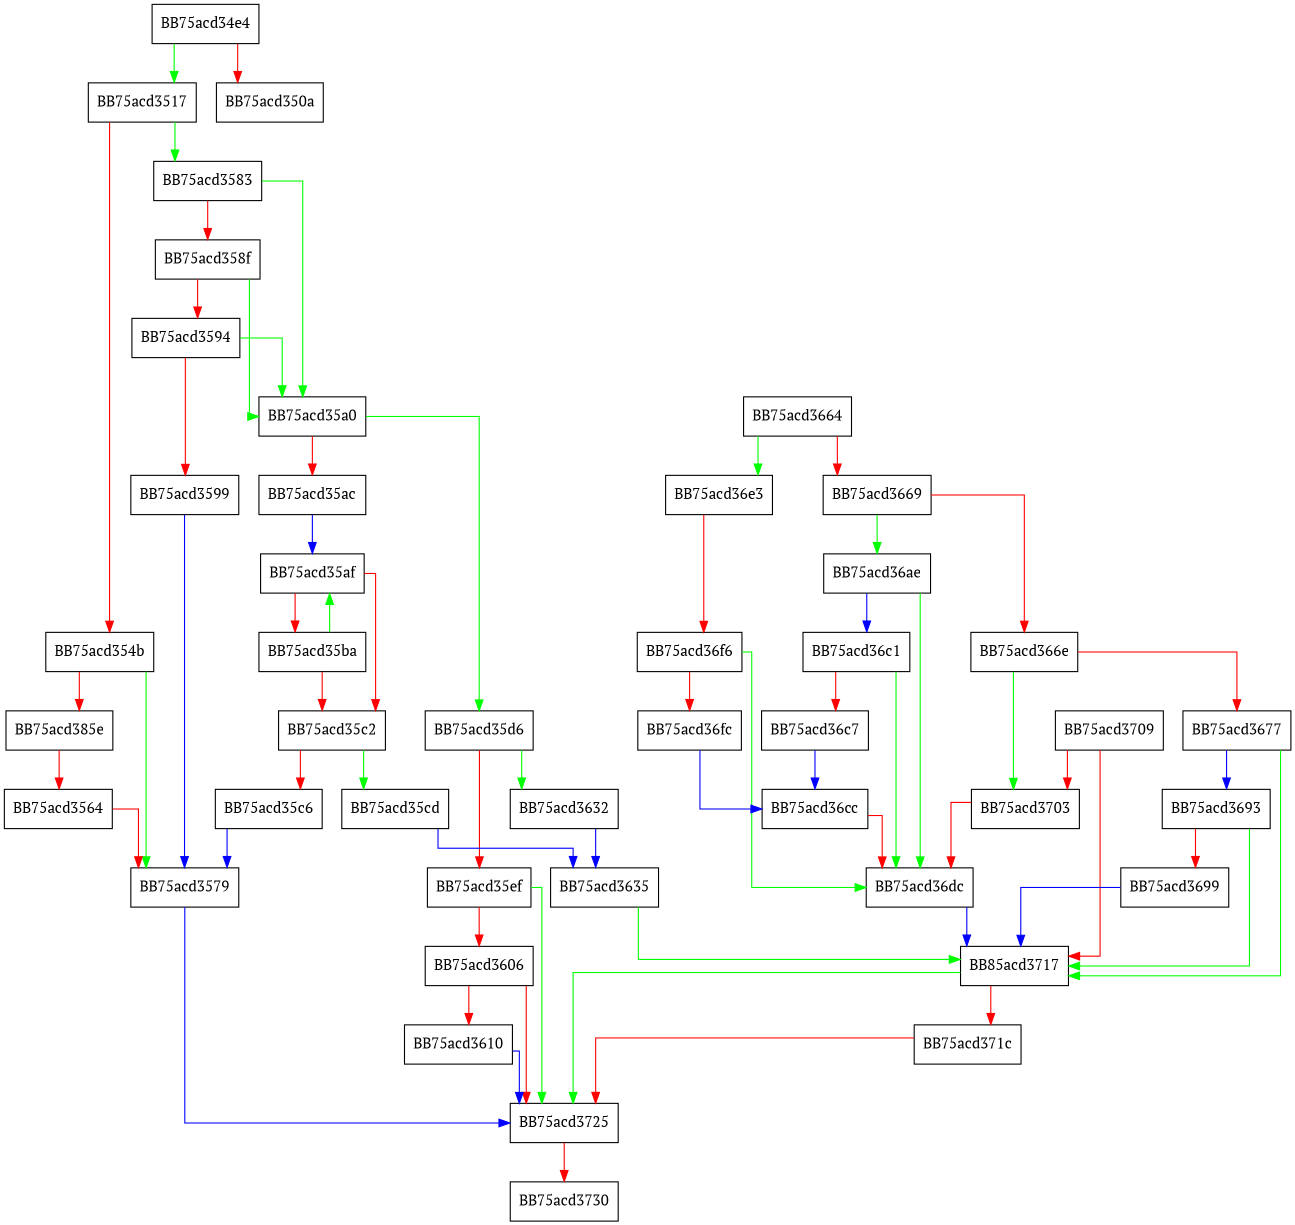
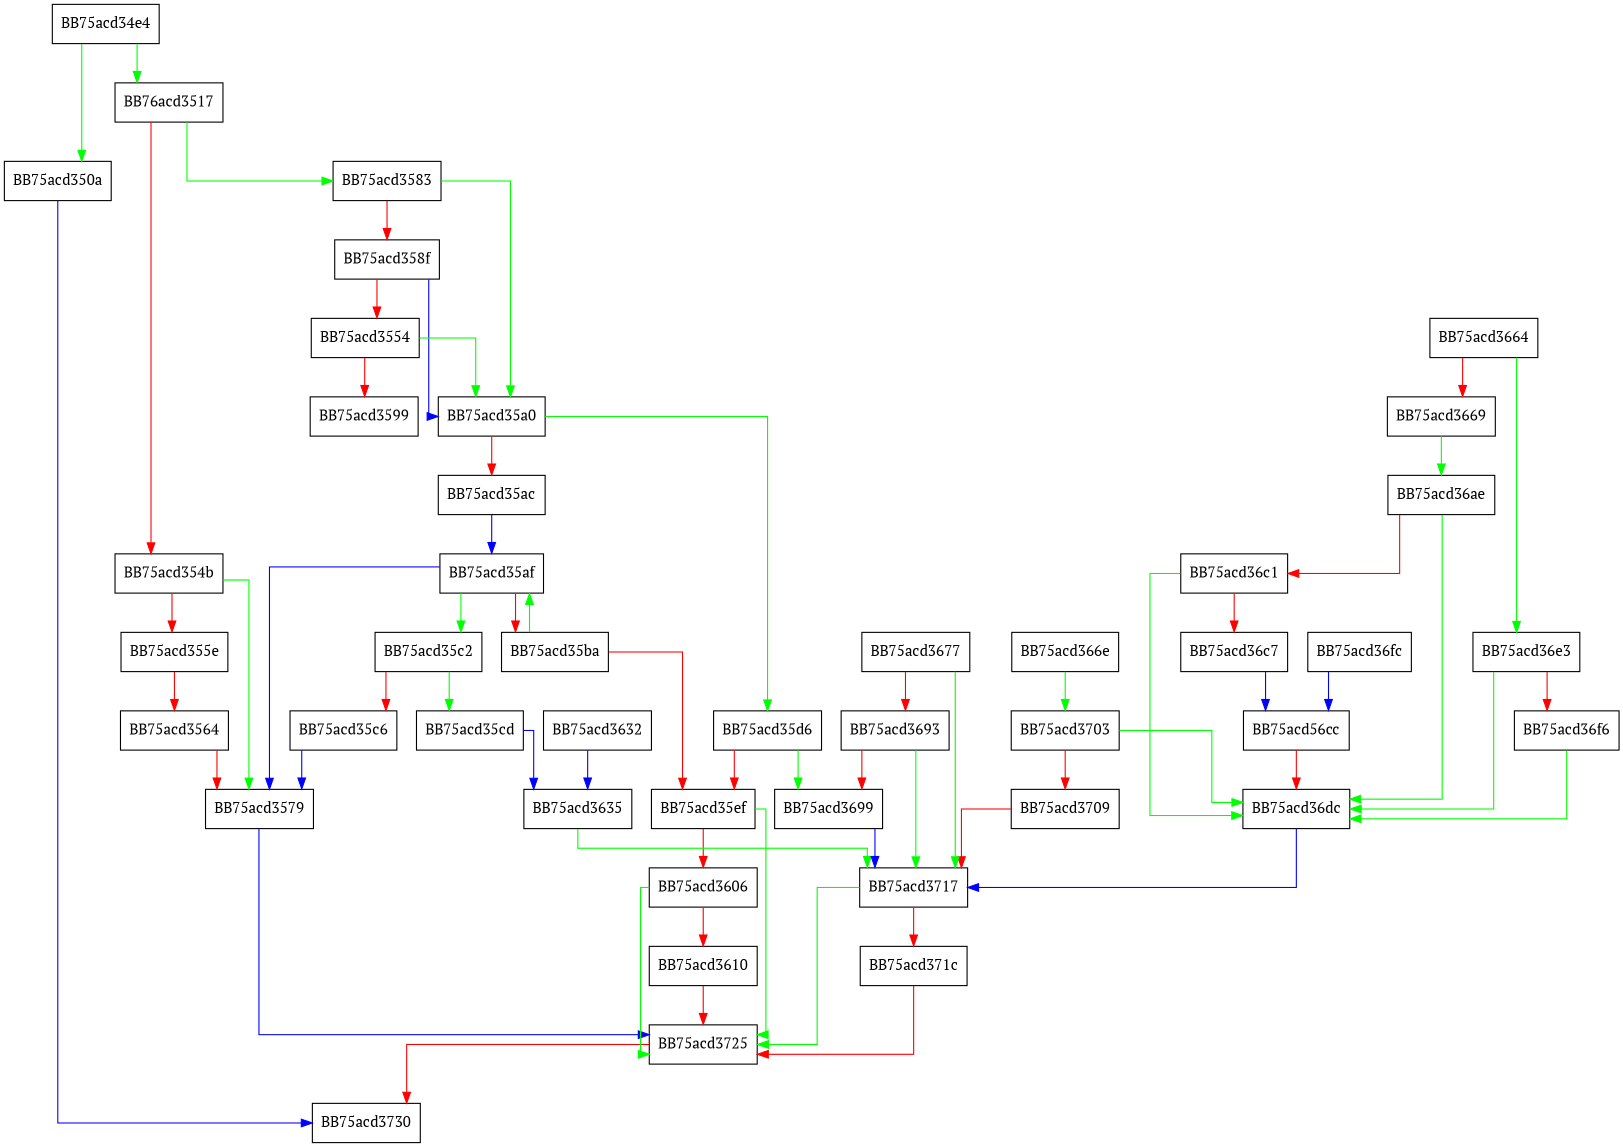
edge "BB75acd34e4" -> "BB75acd350a": color red -> green
node "BB75acd3517": label "BB75acd3517" -> "BB76acd3517"
node "BB75acd3594": label "BB75acd3594" -> "BB75acd3554"
edge "BB75acd358f" -> "BB75acd35a0": color green -> blue
edge "BB75acd3669" -> "BB75acd366e": removed
edge "BB75acd36ae" -> "BB75acd36c1": color blue -> red
edge "BB75acd35af" -> "BB75acd35c2": color red -> green
edge "BB75acd366e" -> "BB75acd3677": removed
edge "BB75acd3599" -> "BB75acd3579": now "BB75acd35af" -> "BB75acd3579"
edge "BB75acd35ba" -> "BB75acd35c2": now "BB75acd35ba" -> "BB75acd35ef"
edge "BB75acd36f6" -> "BB75acd36fc": removed
node "BB75acd385e": label "BB75acd385e" -> "BB75acd355e"
edge "BB75acd35d6" -> "BB75acd3632": now "BB75acd35d6" -> "BB75acd3699"
edge "BB75acd3709" -> "BB75acd3703": reversed
edge "BB75acd3677" -> "BB75acd3693": color blue -> red
edge "BB75acd350a" -> "BB75acd3730": added
edge "BB75acd36e3" -> "BB75acd36dc": added
node "BB75acd36cc": label "BB75acd36cc" -> "BB75acd56cc"
edge "BB75acd3703" -> "BB75acd36dc": color red -> green
node "BB85acd3717": label "BB85acd3717" -> "BB75acd3717"
edge "BB75acd3606" -> "BB75acd3725": color red -> green
edge "BB75acd3610" -> "BB75acd3725": color blue -> red
